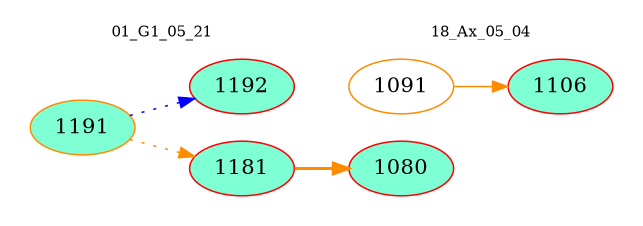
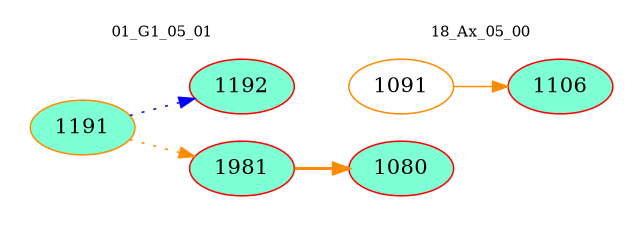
cluster "01_G1_05_21": label "01_G1_05_21" -> "01_G1_05_01"
cluster "18_Ax_05_04": label "18_Ax_05_04" -> "18_Ax_05_00"
node "1181": label "1181" -> "1981"
